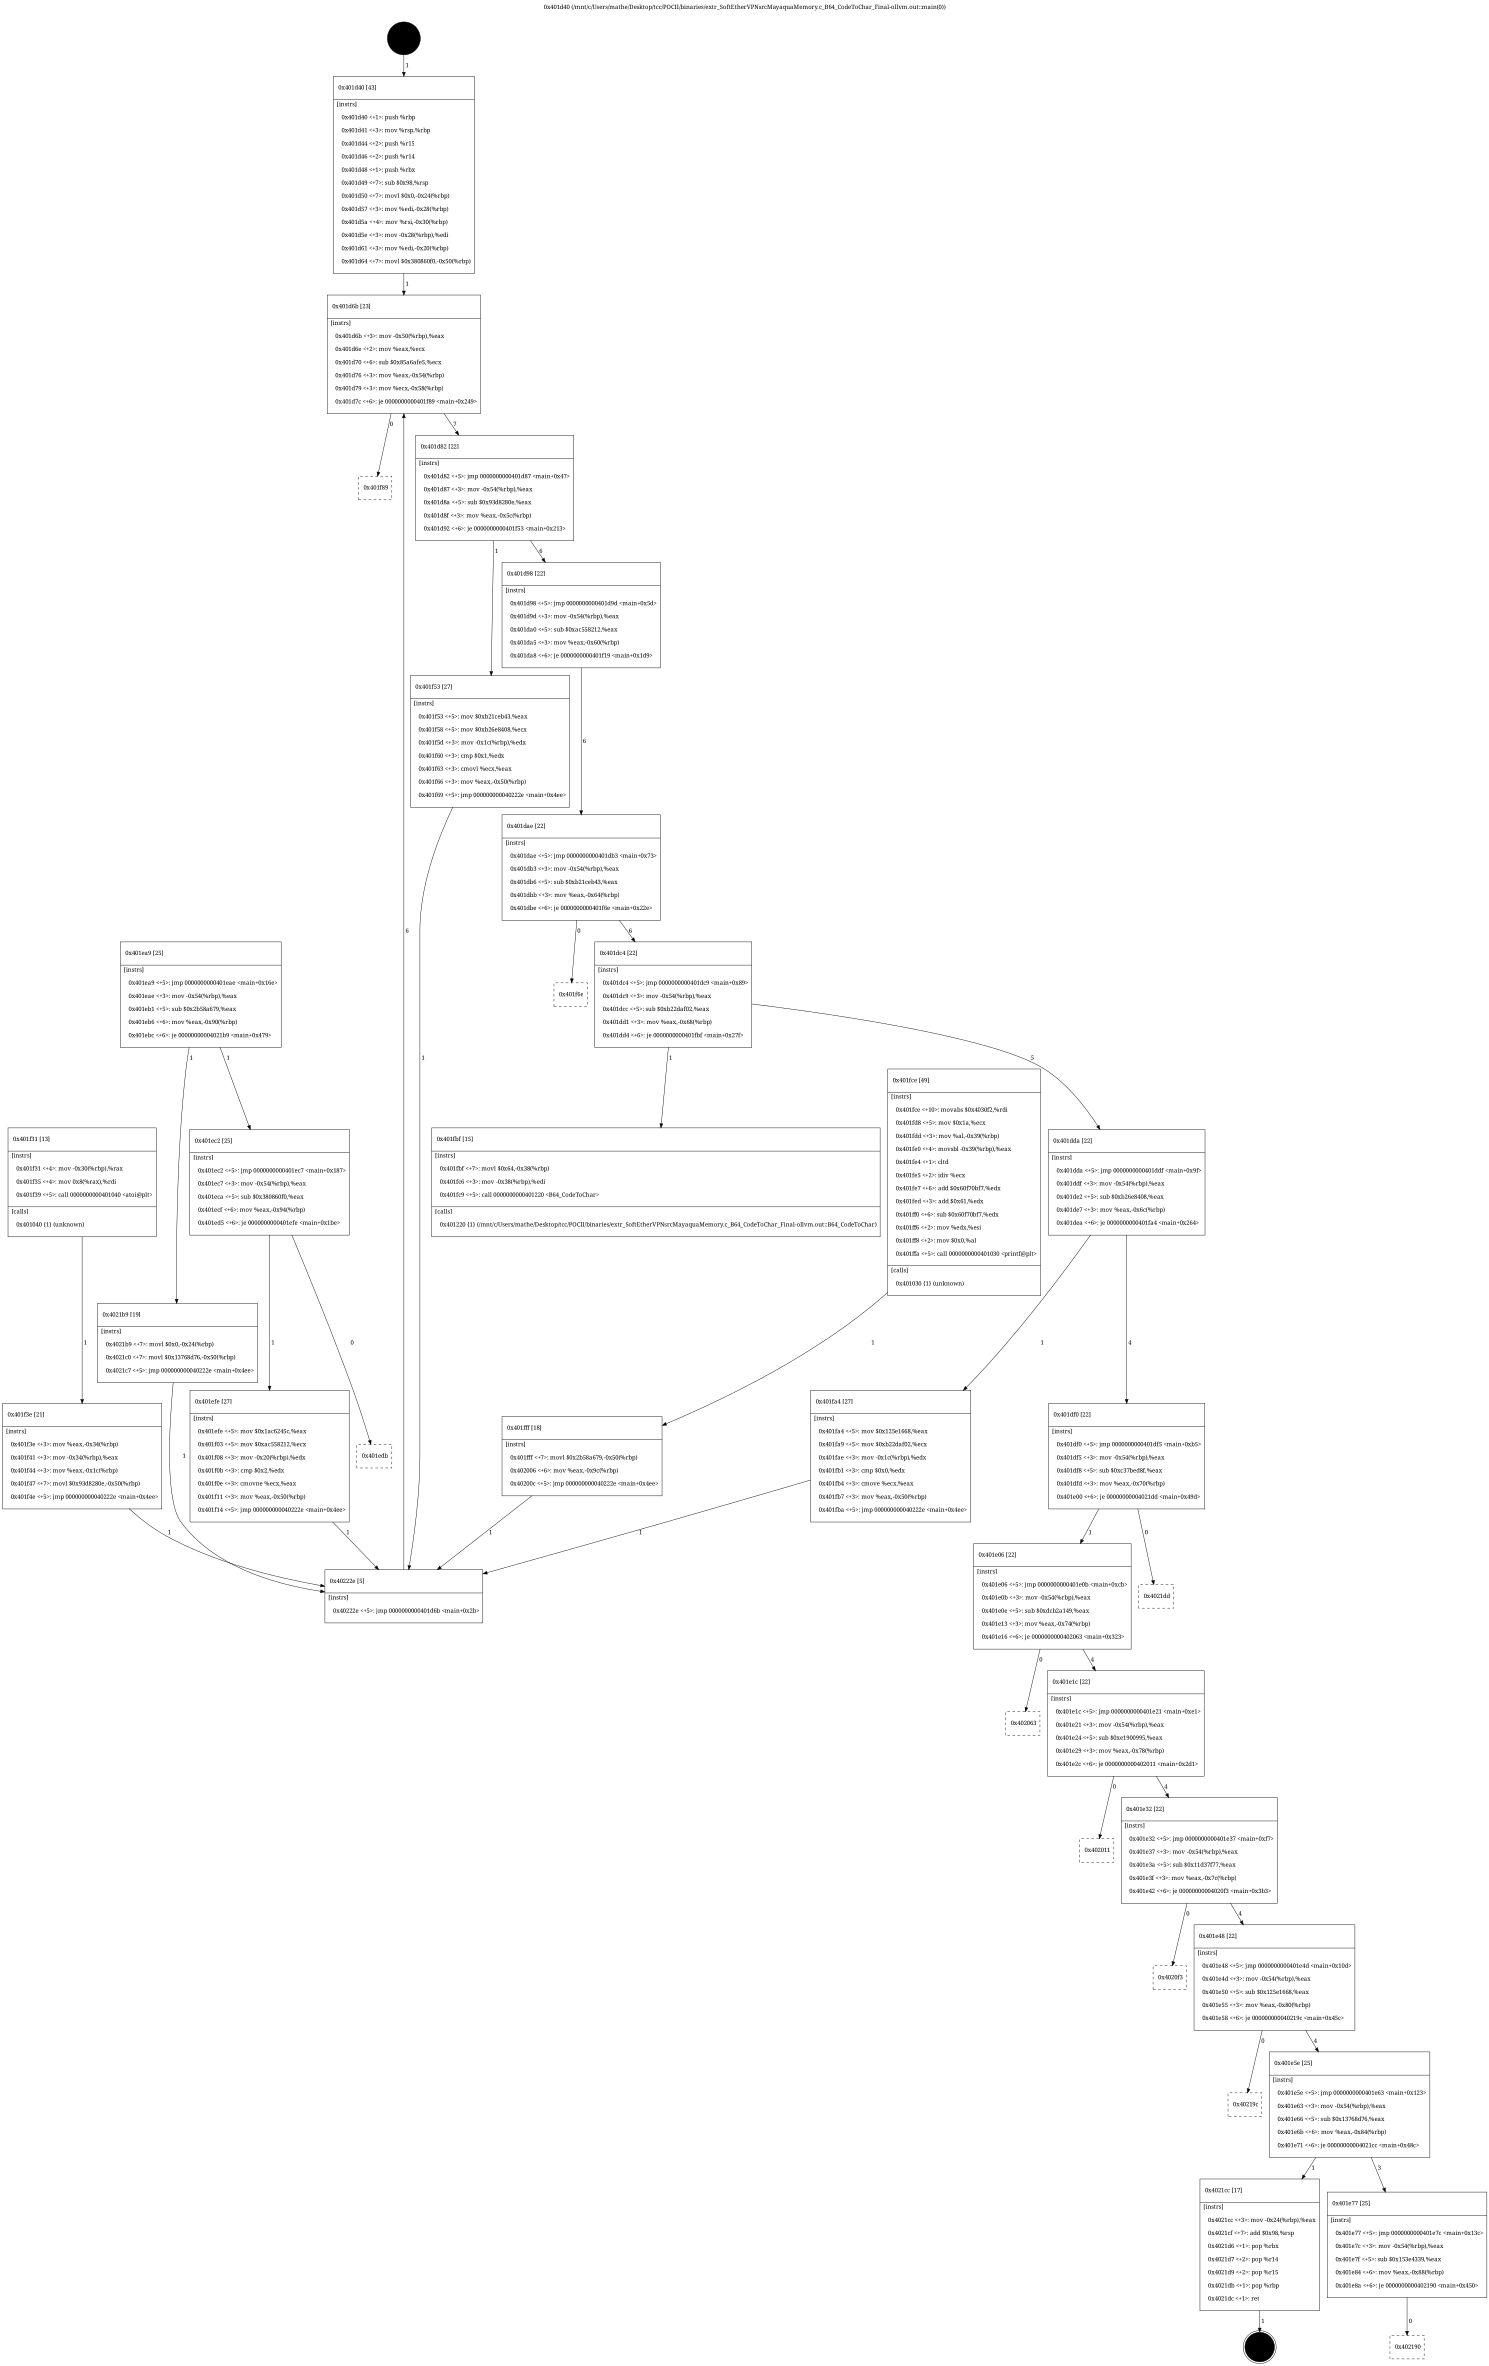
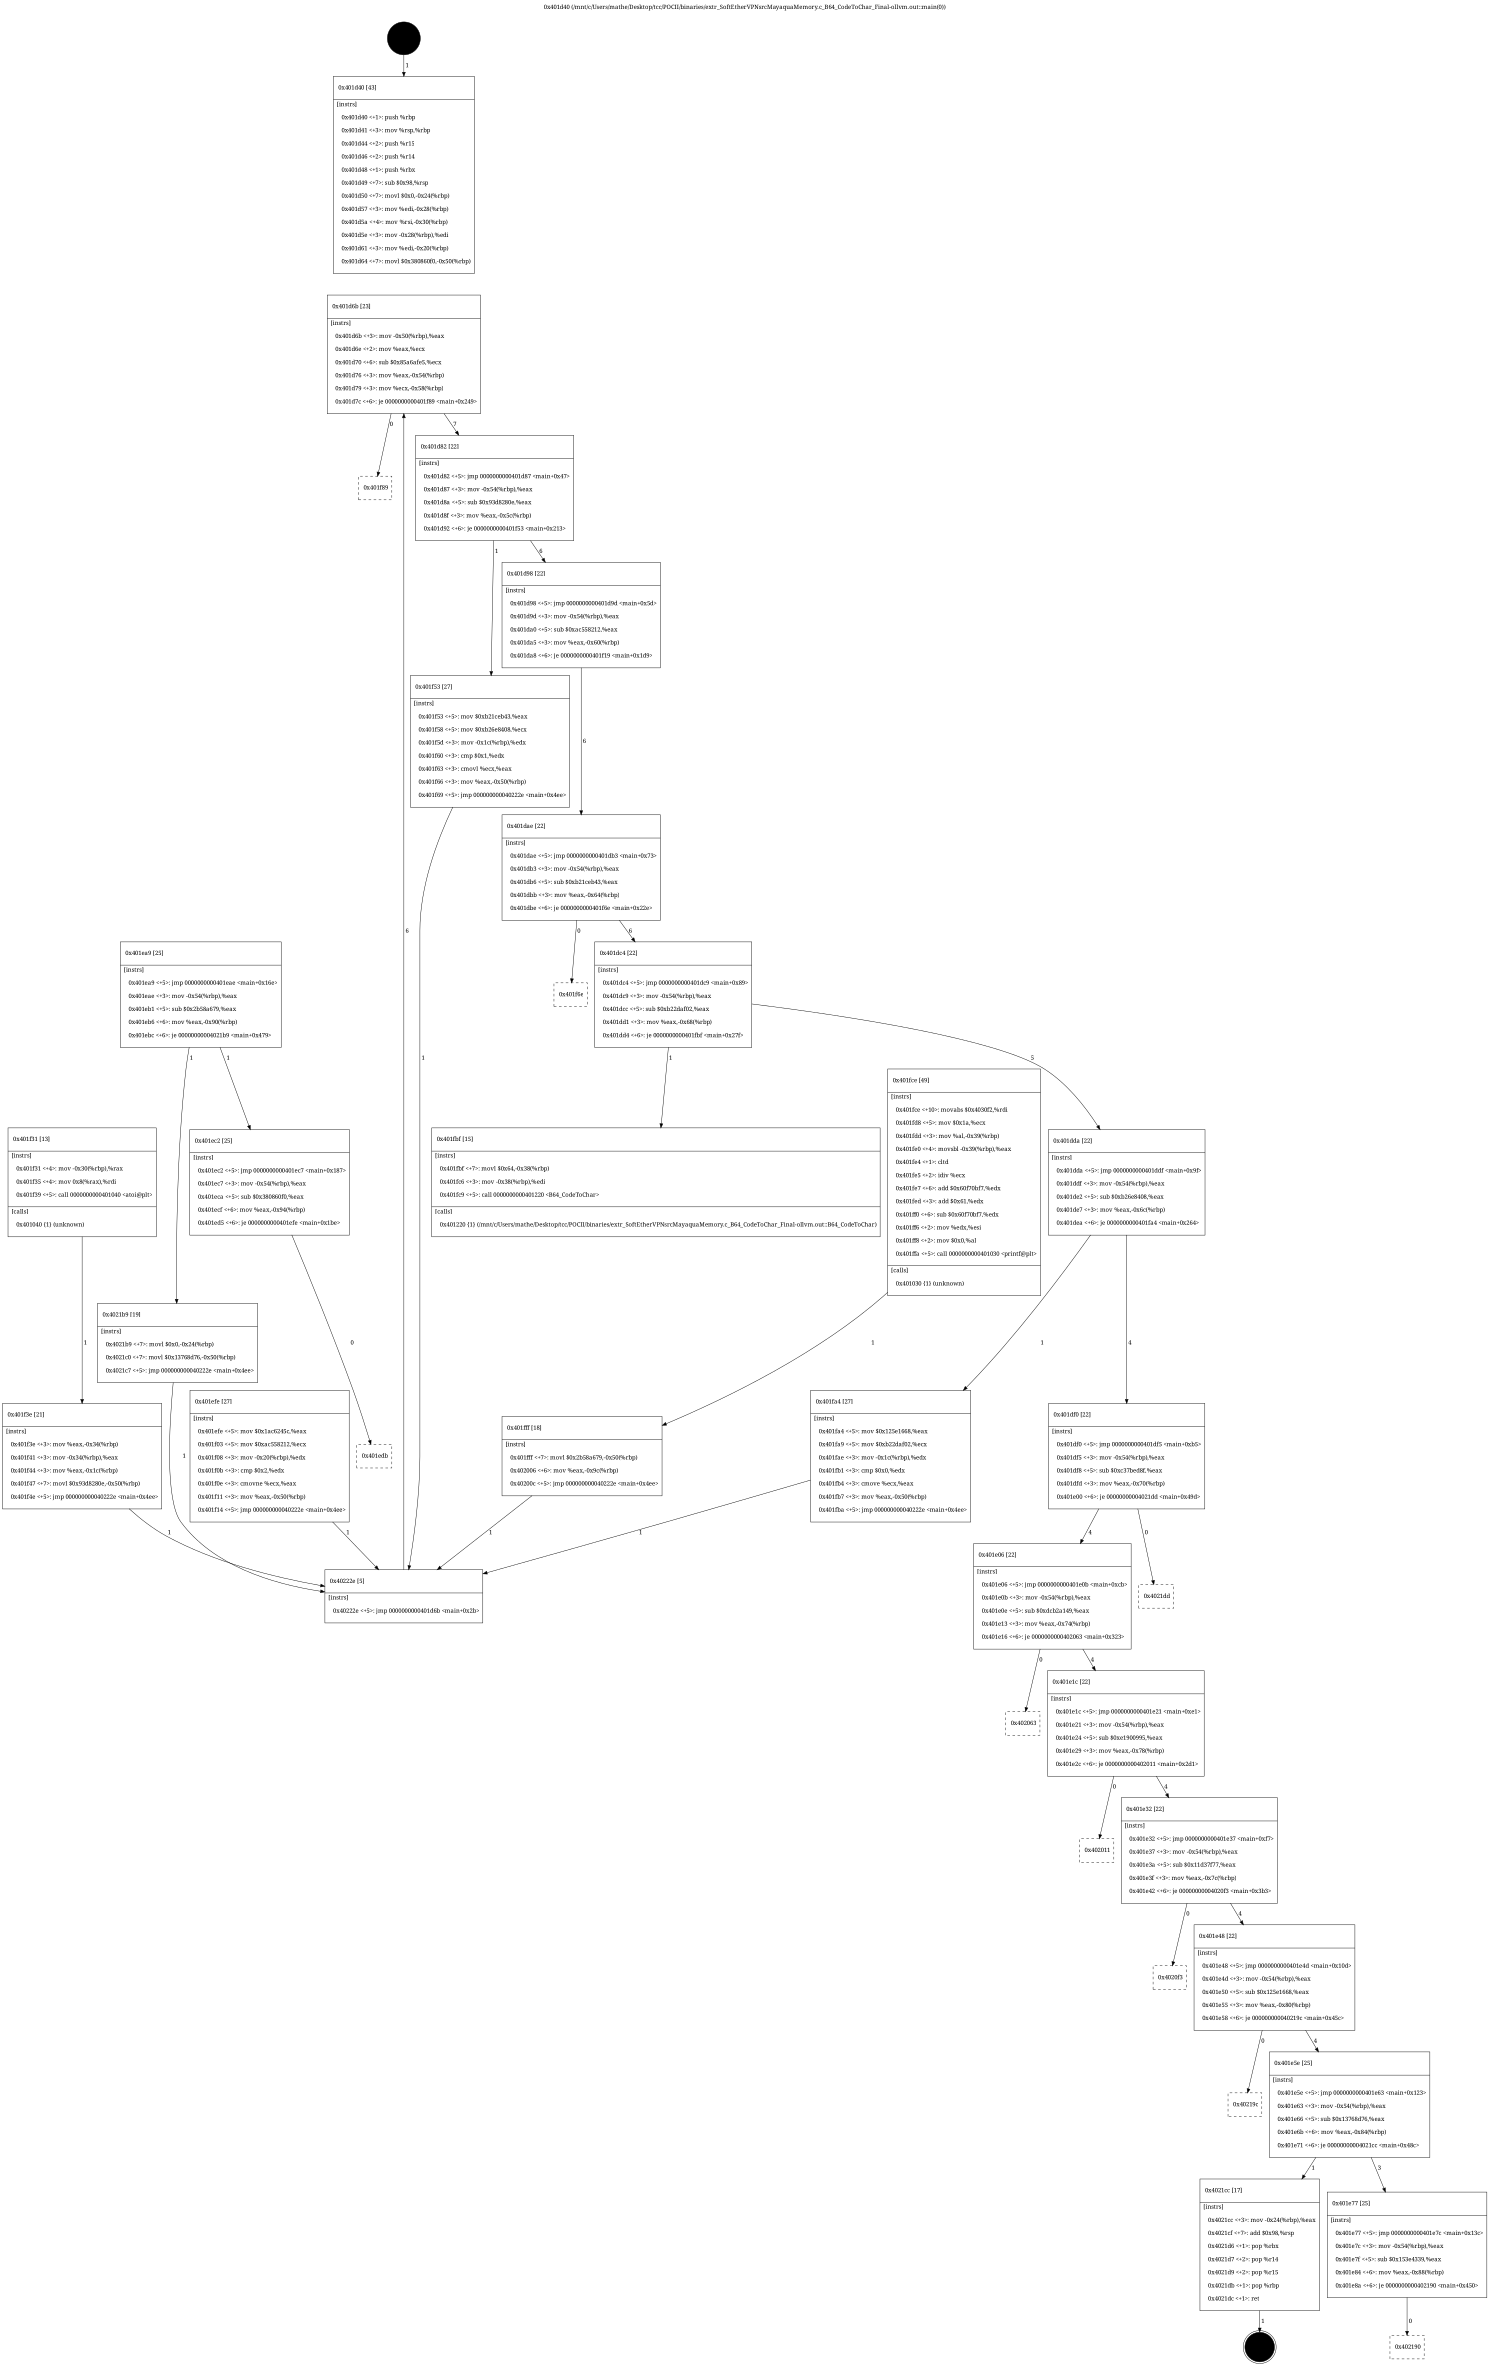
edge "0x401d40 [43]" -> "0x401d6b [23]": removed, label "1"
edge "0x401ec2 [25]" -> "0x401efe [27]": removed, label "1"
edge "0x401df0 [22]" -> "0x401e06 [22]": label " 1" -> " 4"
